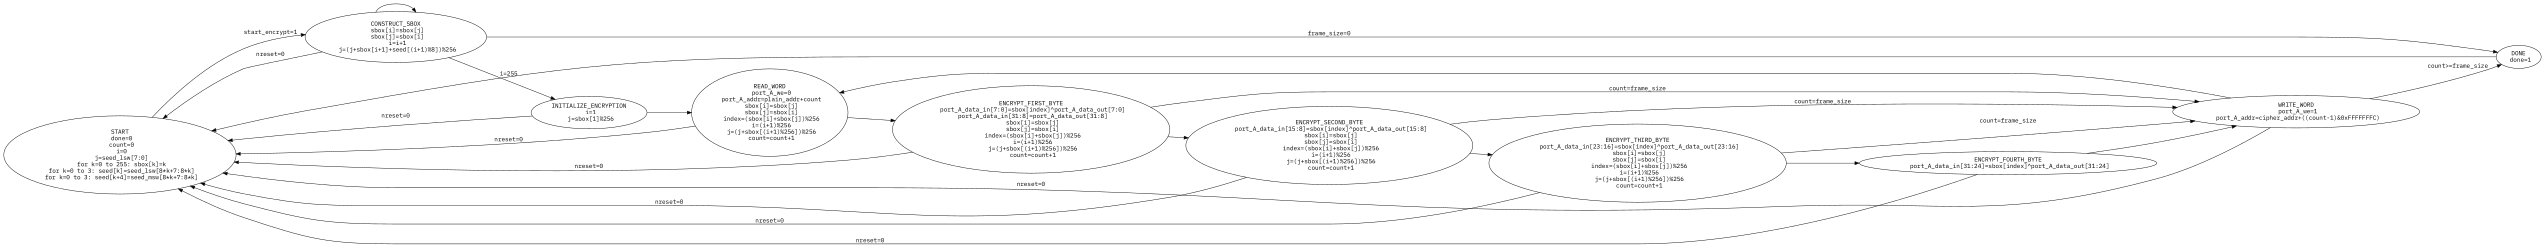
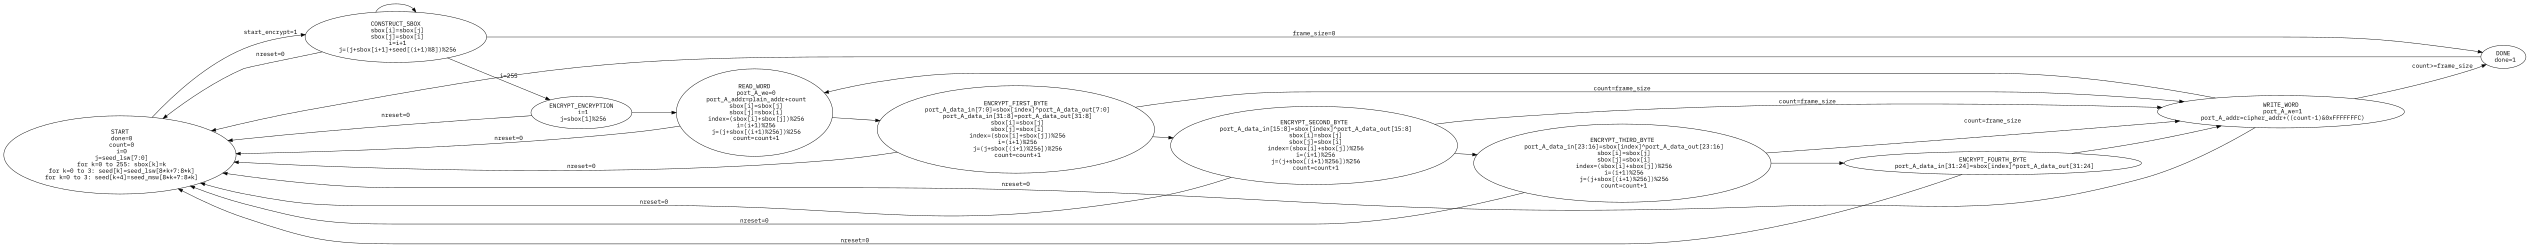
node "INITIALIZE_ENCRYPTION i=1 j=sbox[1]%256": label "INITIALIZE_ENCRYPTION i=1 j=sbox[1]%256" -> "ENCRYPT_ENCRYPTION i=1 j=sbox[1]%256"
